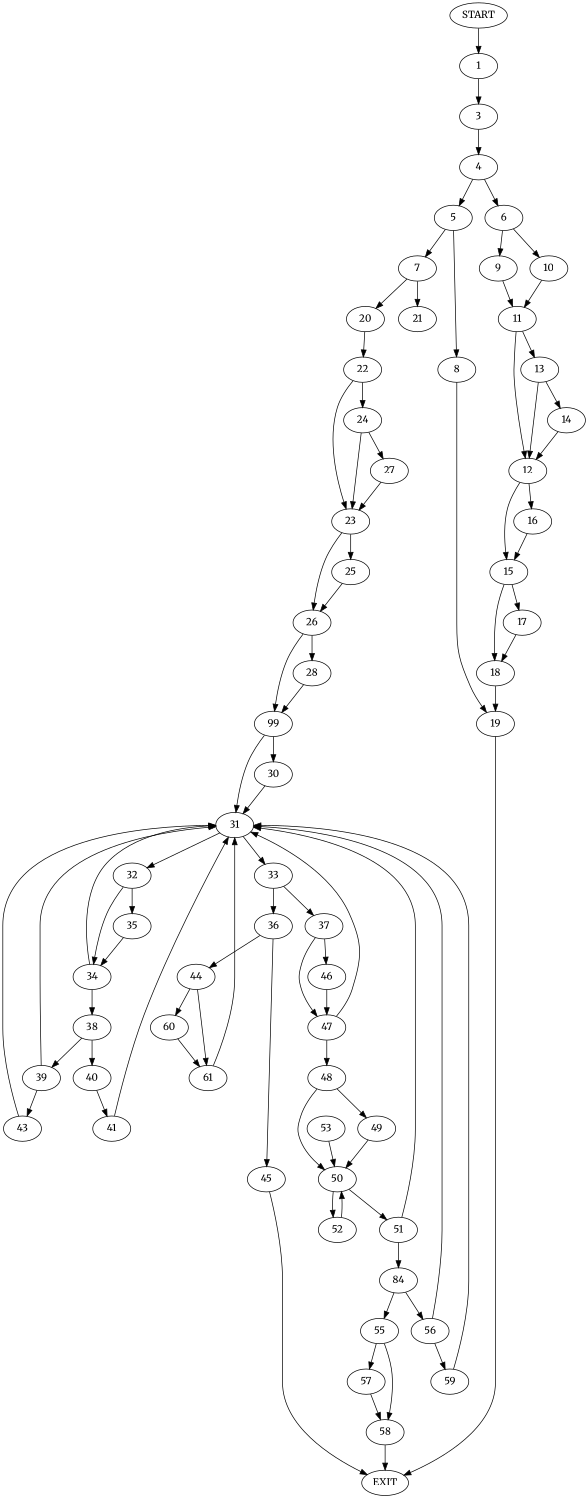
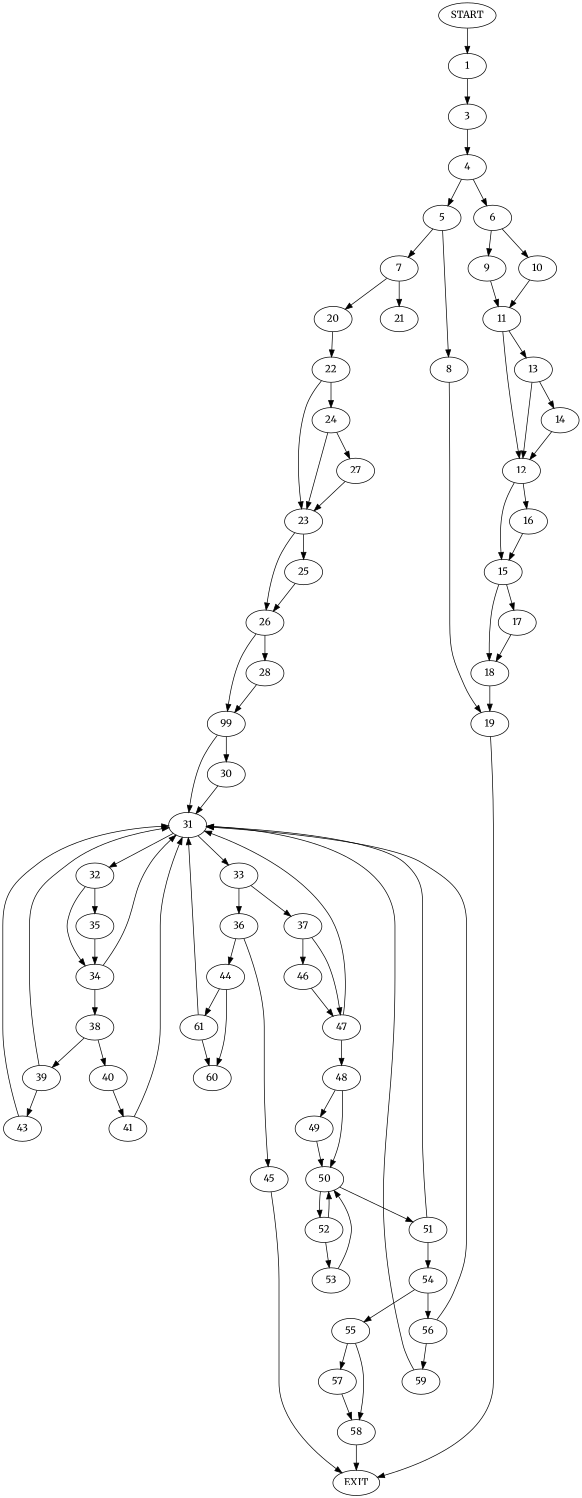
edge "60" -> "61": reversed
edge "52" -> "53": added
node "84": label "84" -> "54"
